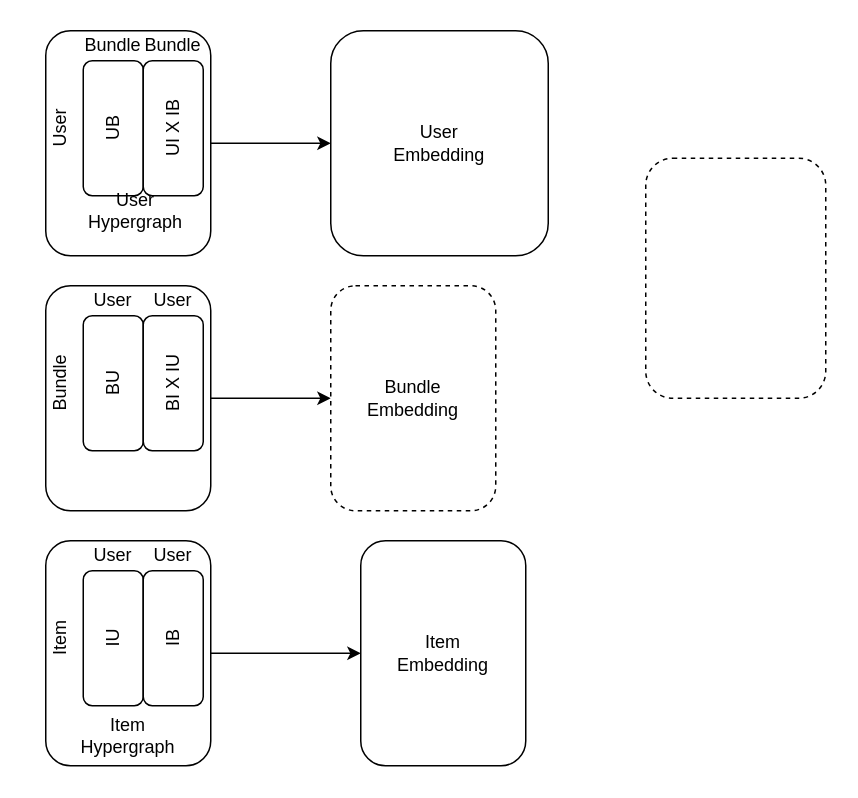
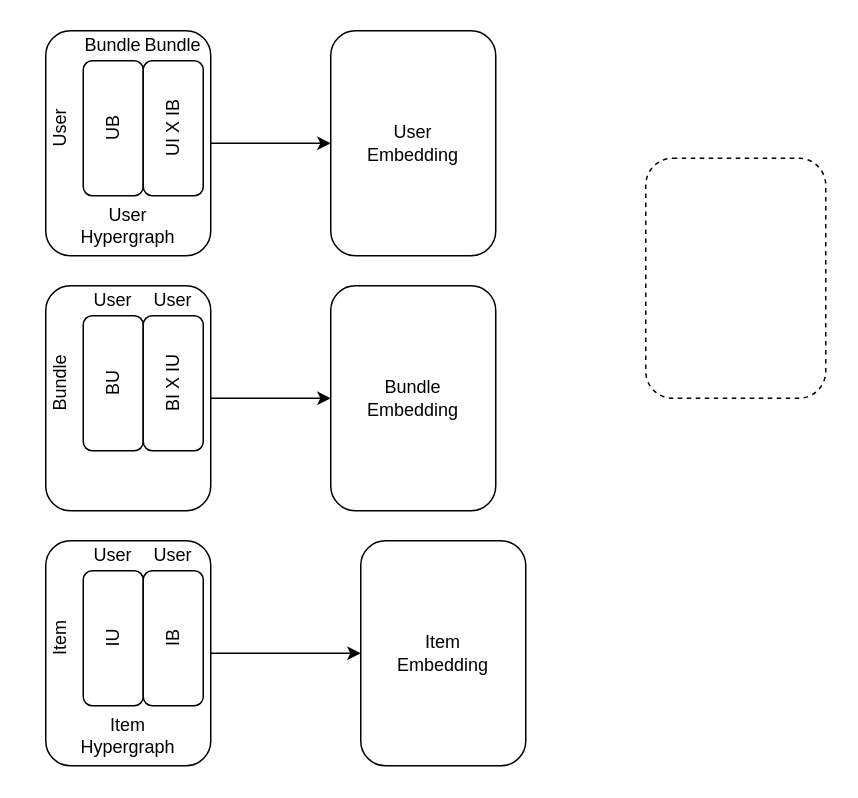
node "User Embedding": size 218x225 -> 165x225
node "User Hypergraph": moved (136, 211) -> (128, 226)
node "Bundle Embedding": style dashed -> solid
